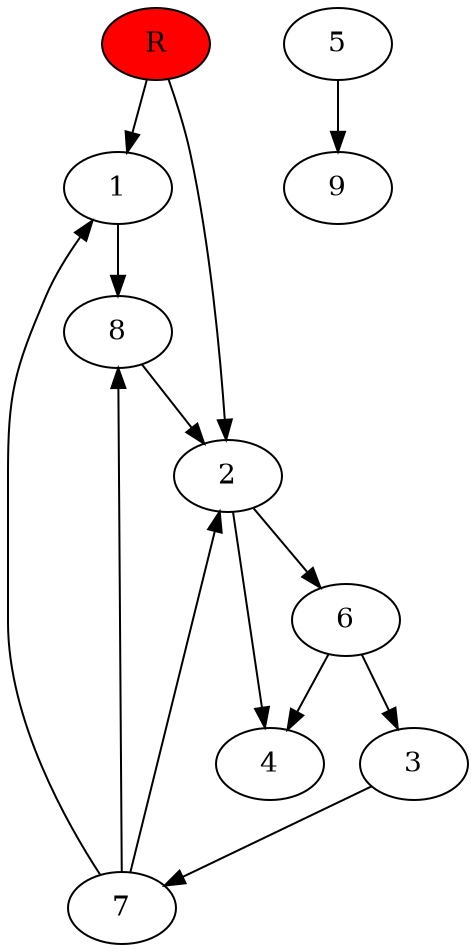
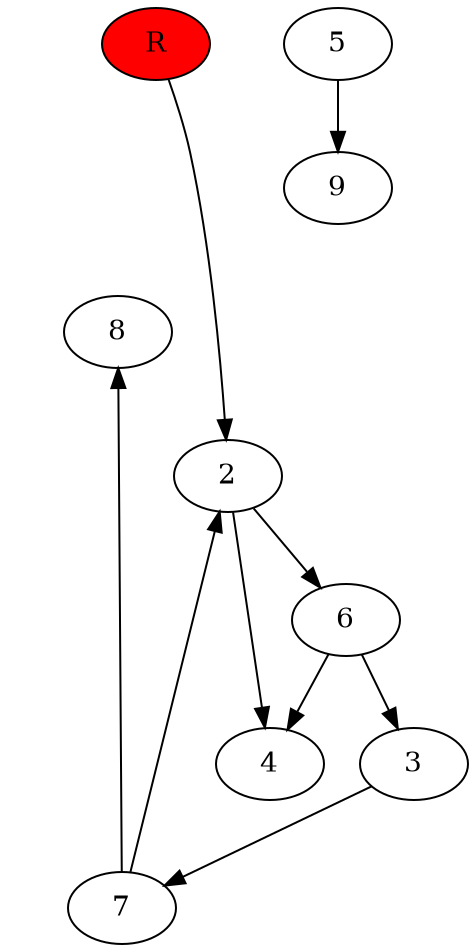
node "1": removed
edge "8" -> "2": removed
